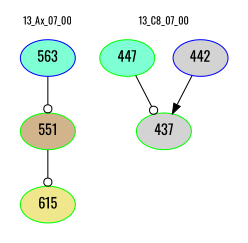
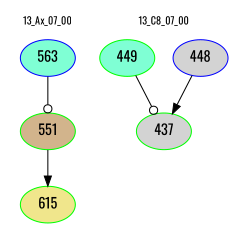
node "447": label "447" -> "449"
node "442": label "442" -> "448"
edge "551" -> "615": arrowhead odot -> normal
